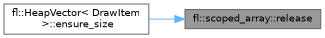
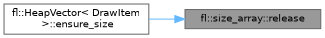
node "fl::scoped_array::release": label "fl::scoped_array::release" -> "fl::size_array::release"
